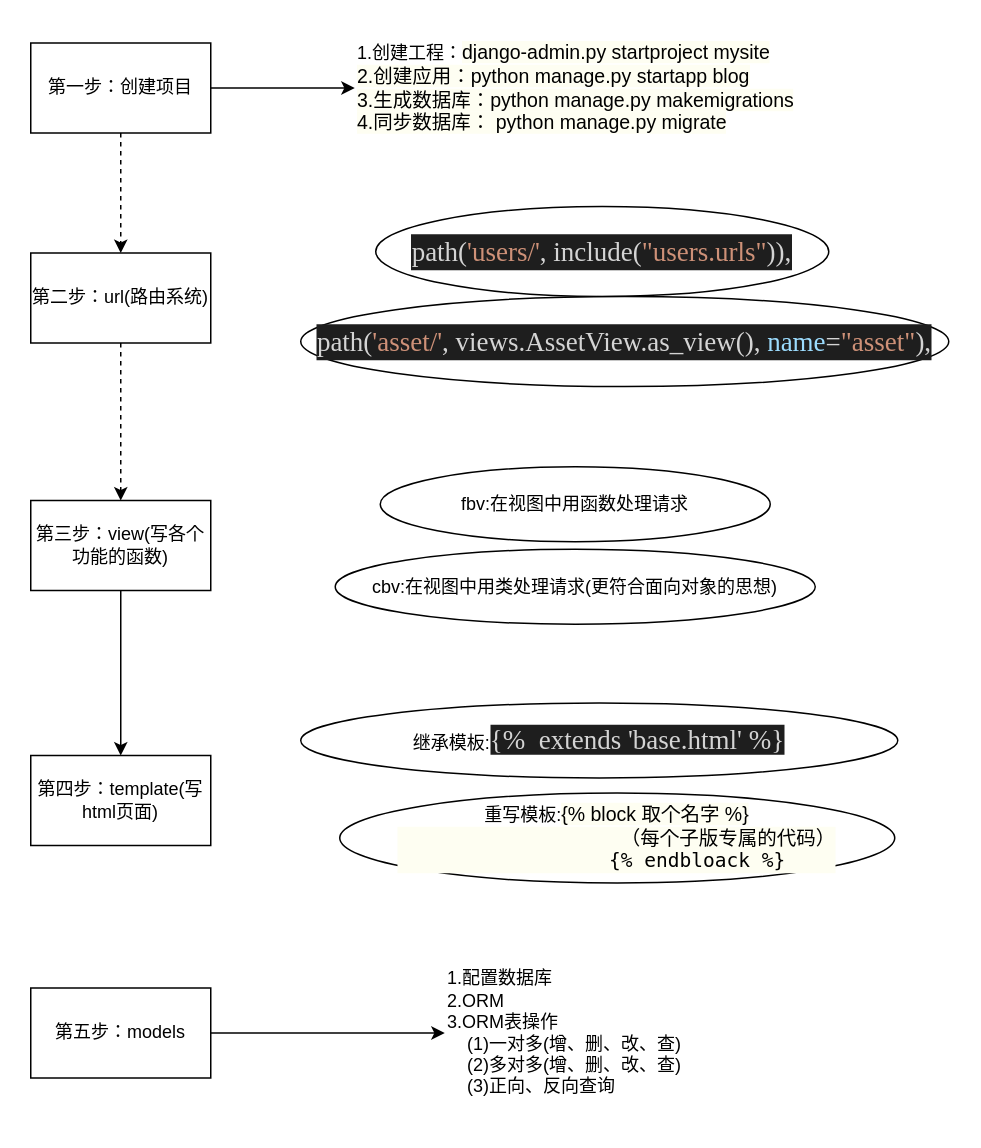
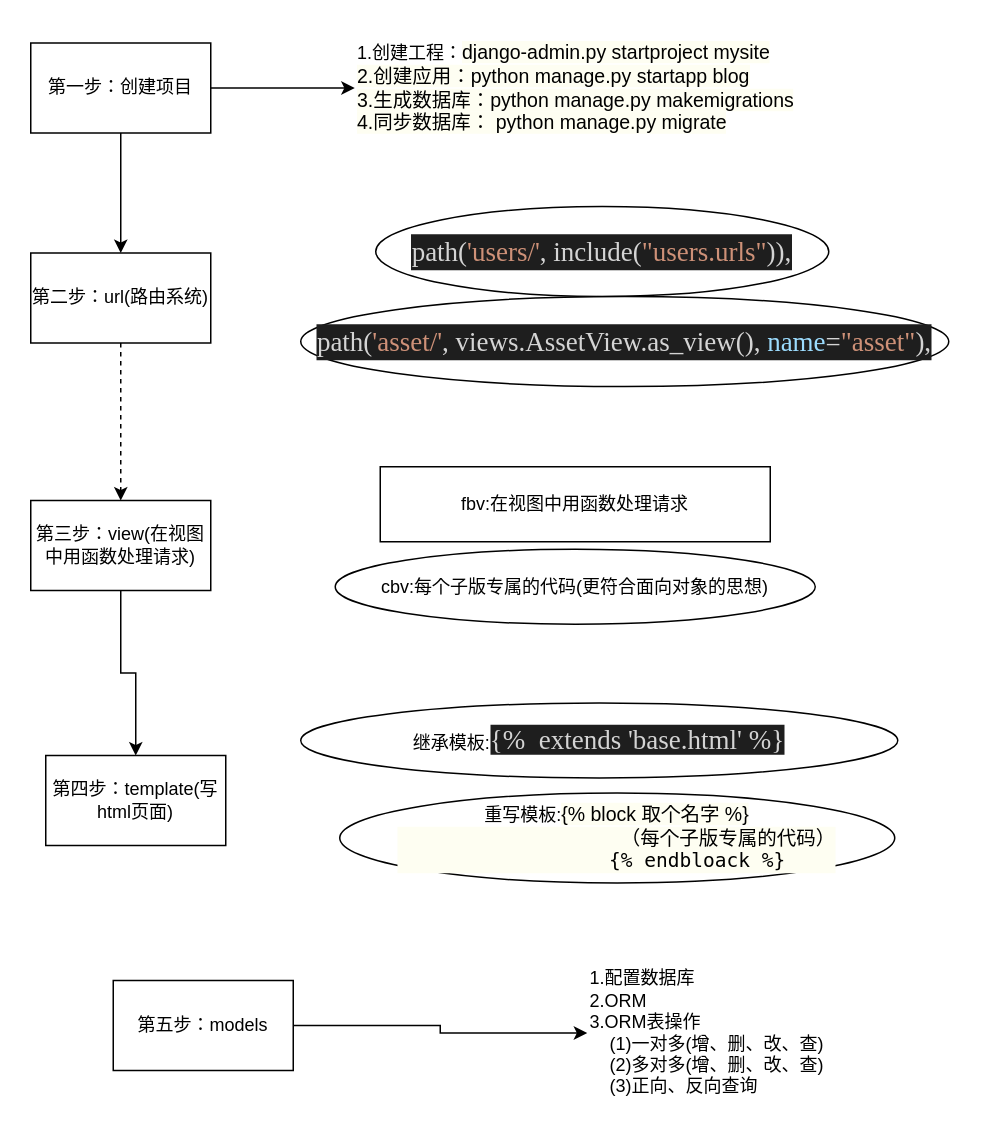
edge "第一步：创建项目" -> "第二步：url(路由系统)": style dashed -> solid
node "fbv:在视图中用函数处理请求": shape ellipse -> rectangle
node "第三步：view(写各个功能的函数)": label "第三步：view(写各个功能的函数)" -> "第三步：view(在视图中用函数处理请求)"
node "cbv:在视图中用类处理请求(更符合面向对象的思想)": label "cbv:在视图中用类处理请求(更符合面向对象的思想)" -> "cbv:每个子版专属的代码(更符合面向对象的思想)"
node "第四步：template(写html页面)": moved (121, 800) -> (136, 800)
node "第五步：models": moved (121, 1033) -> (203, 1025)
node "1.配置数据库 2.ORM 3.ORM表操作 (1)一对多(增、删、改、查) (2)多对多(增、删、改、查) (3)正向、反向查询": moved (602, 1033) -> (745, 1033)
